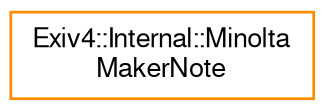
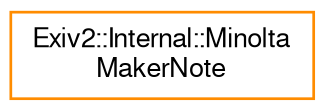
node "Exiv4::Internal::Minolta MakerNote": label "Exiv4::Internal::Minolta MakerNote" -> "Exiv2::Internal::Minolta MakerNote"
